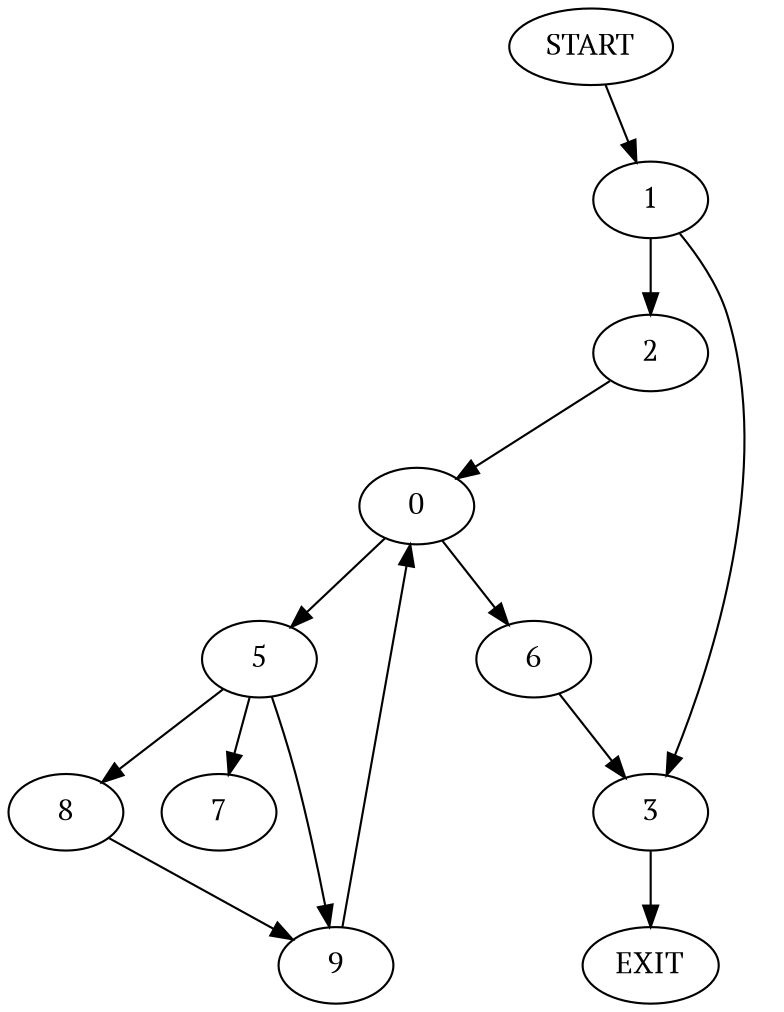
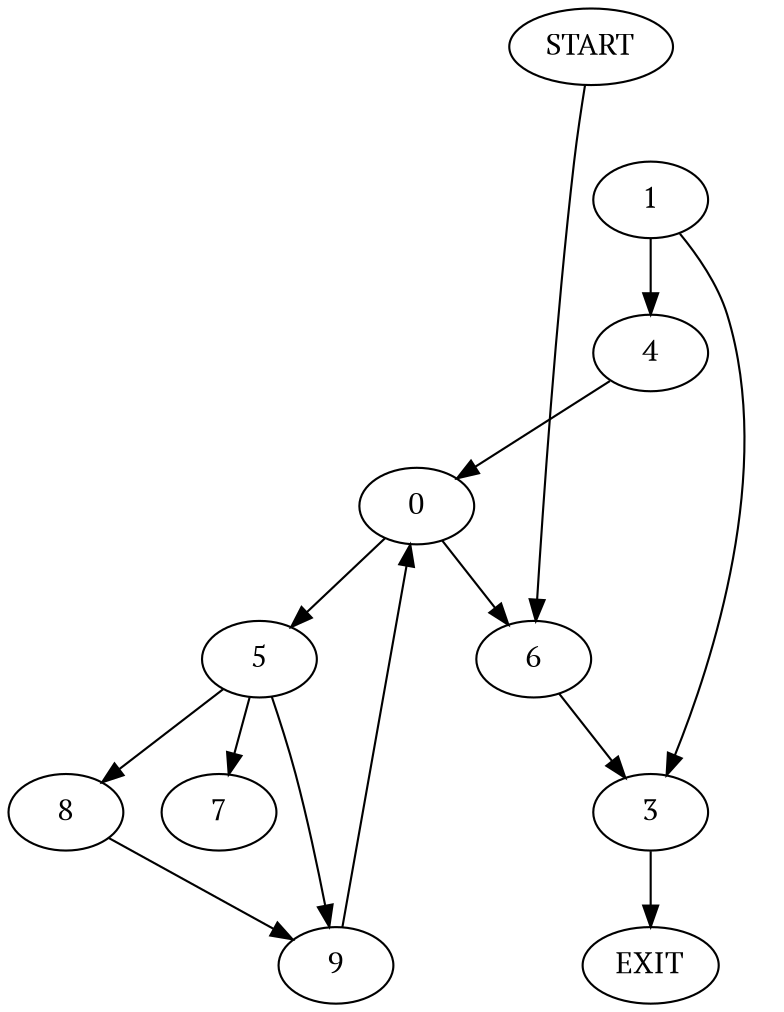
edge "START" -> "1": now "START" -> "6"
node "2": label "2" -> "4"
